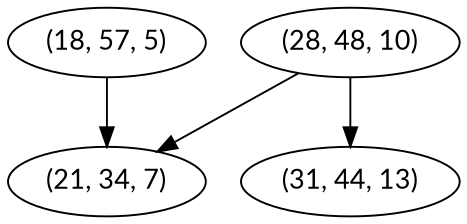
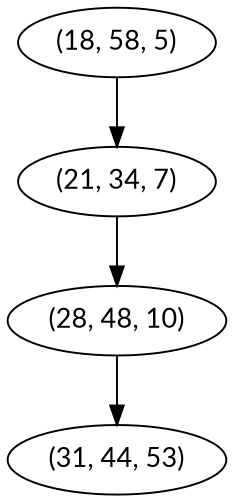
node "(18, 57, 5)": label "(18, 57, 5)" -> "(18, 58, 5)"
edge "(28, 48, 10)" -> "(21, 34, 7)": reversed
node "(31, 44, 13)": label "(31, 44, 13)" -> "(31, 44, 53)"
